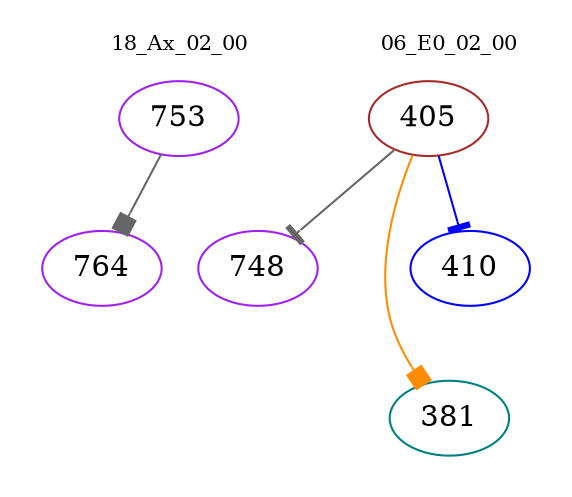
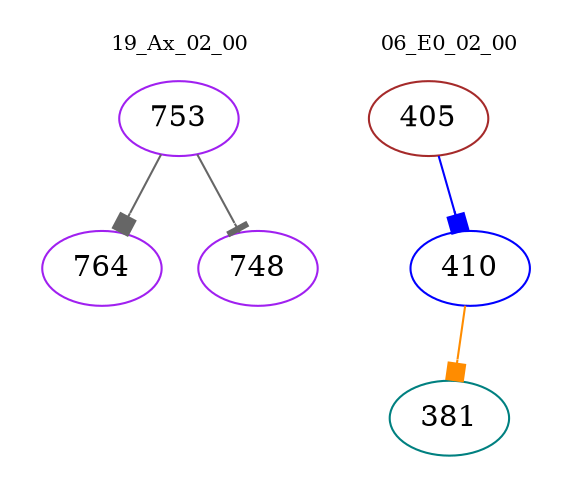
cluster "18_Ax_02_00": label "18_Ax_02_00" -> "19_Ax_02_00"
edge "405" -> "748": now "753" -> "748"
edge "405" -> "410": arrowhead tee -> box
edge "405" -> "381": now "410" -> "381"
